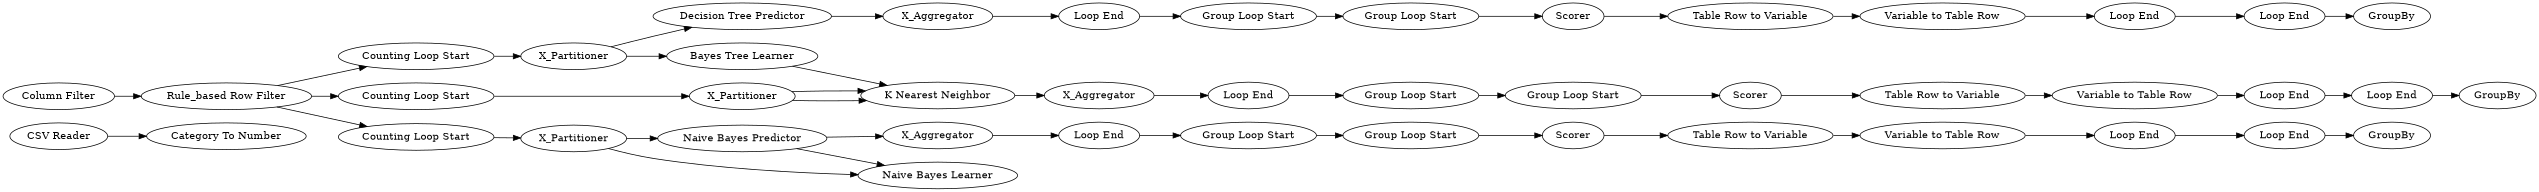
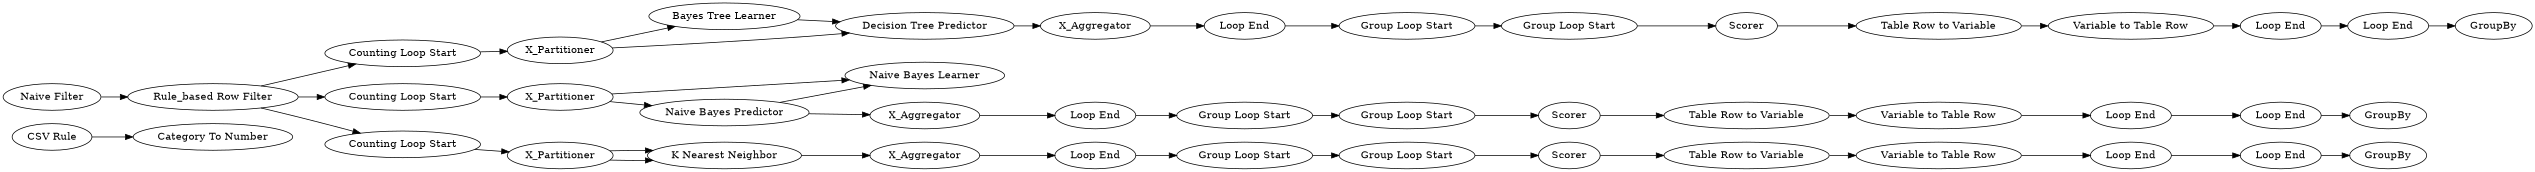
edge "Bayes Tree Learner" -> "K Nearest Neighbor": now "Bayes Tree Learner" -> "Decision Tree Predictor"
node "Column Filter": label "Column Filter" -> "Naive Filter"
node "CSV Reader": label "CSV Reader" -> "CSV Rule"
